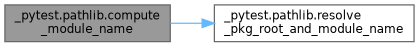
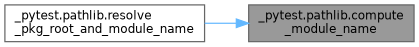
edge "_pytest.pathlib.compute _module_name" -> "_pytest.pathlib.resolve _pkg_root_and_module_name": reversed
